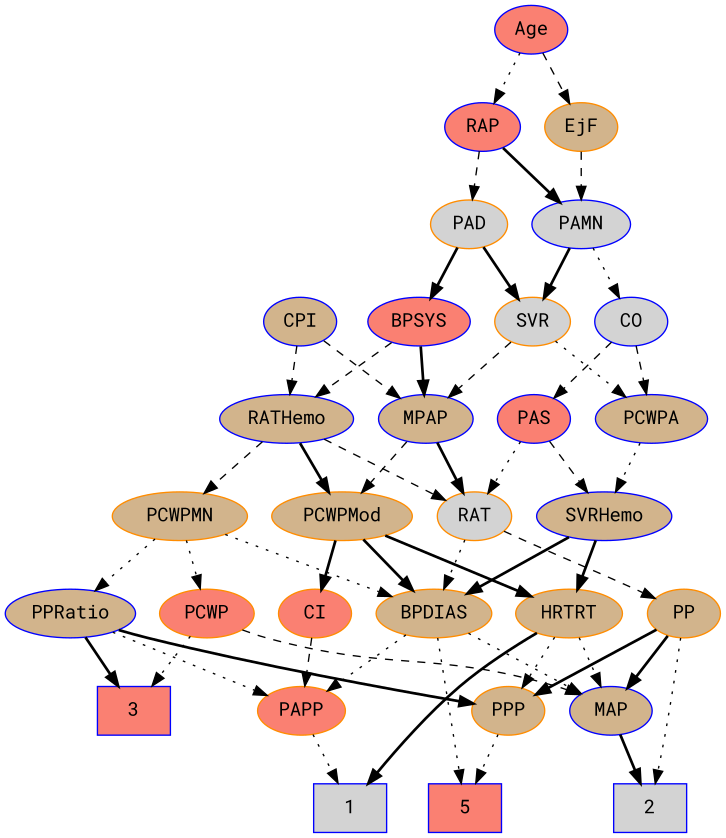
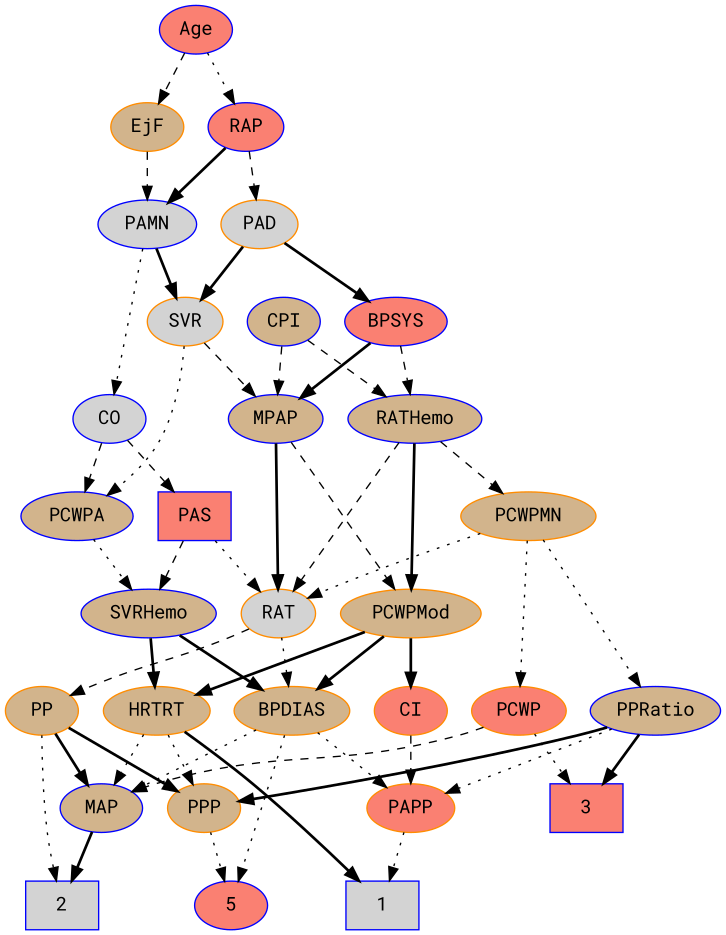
node "PAS": shape ellipse -> box
edge "PCWPMN" -> "BPDIAS": now "PCWPMN" -> "RAT"
node "5": shape box -> ellipse
